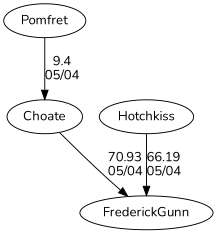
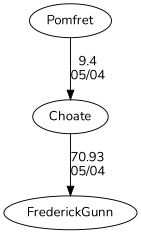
node "Hotchkiss": removed
